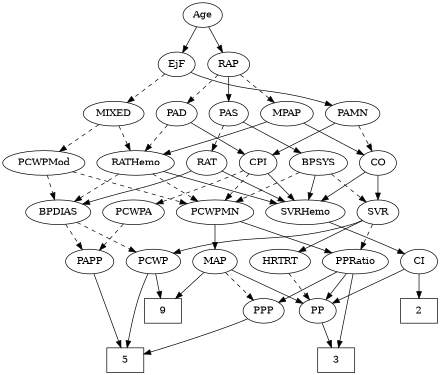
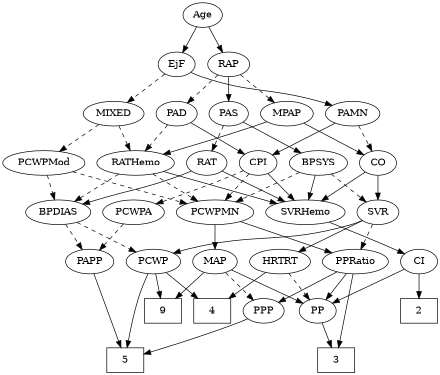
node "4": added
